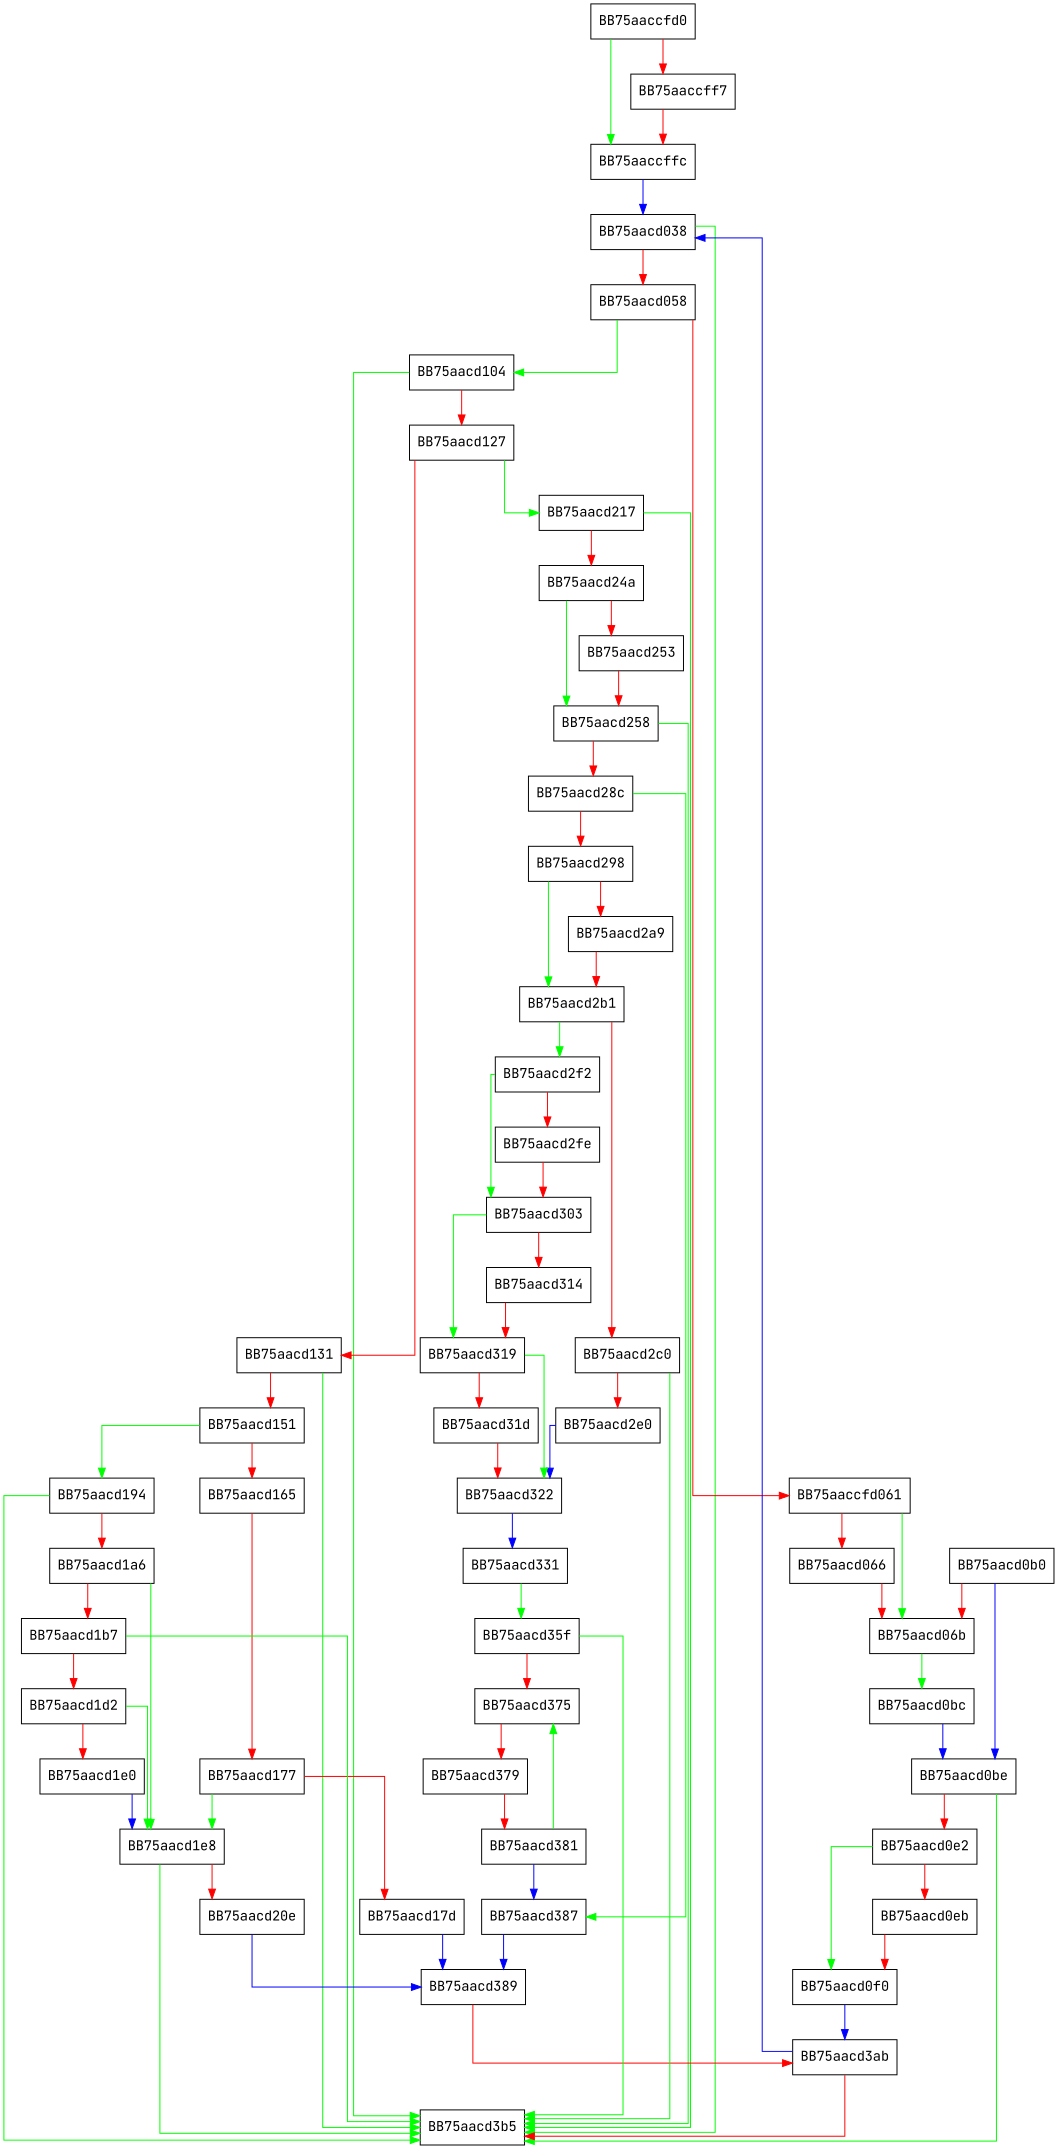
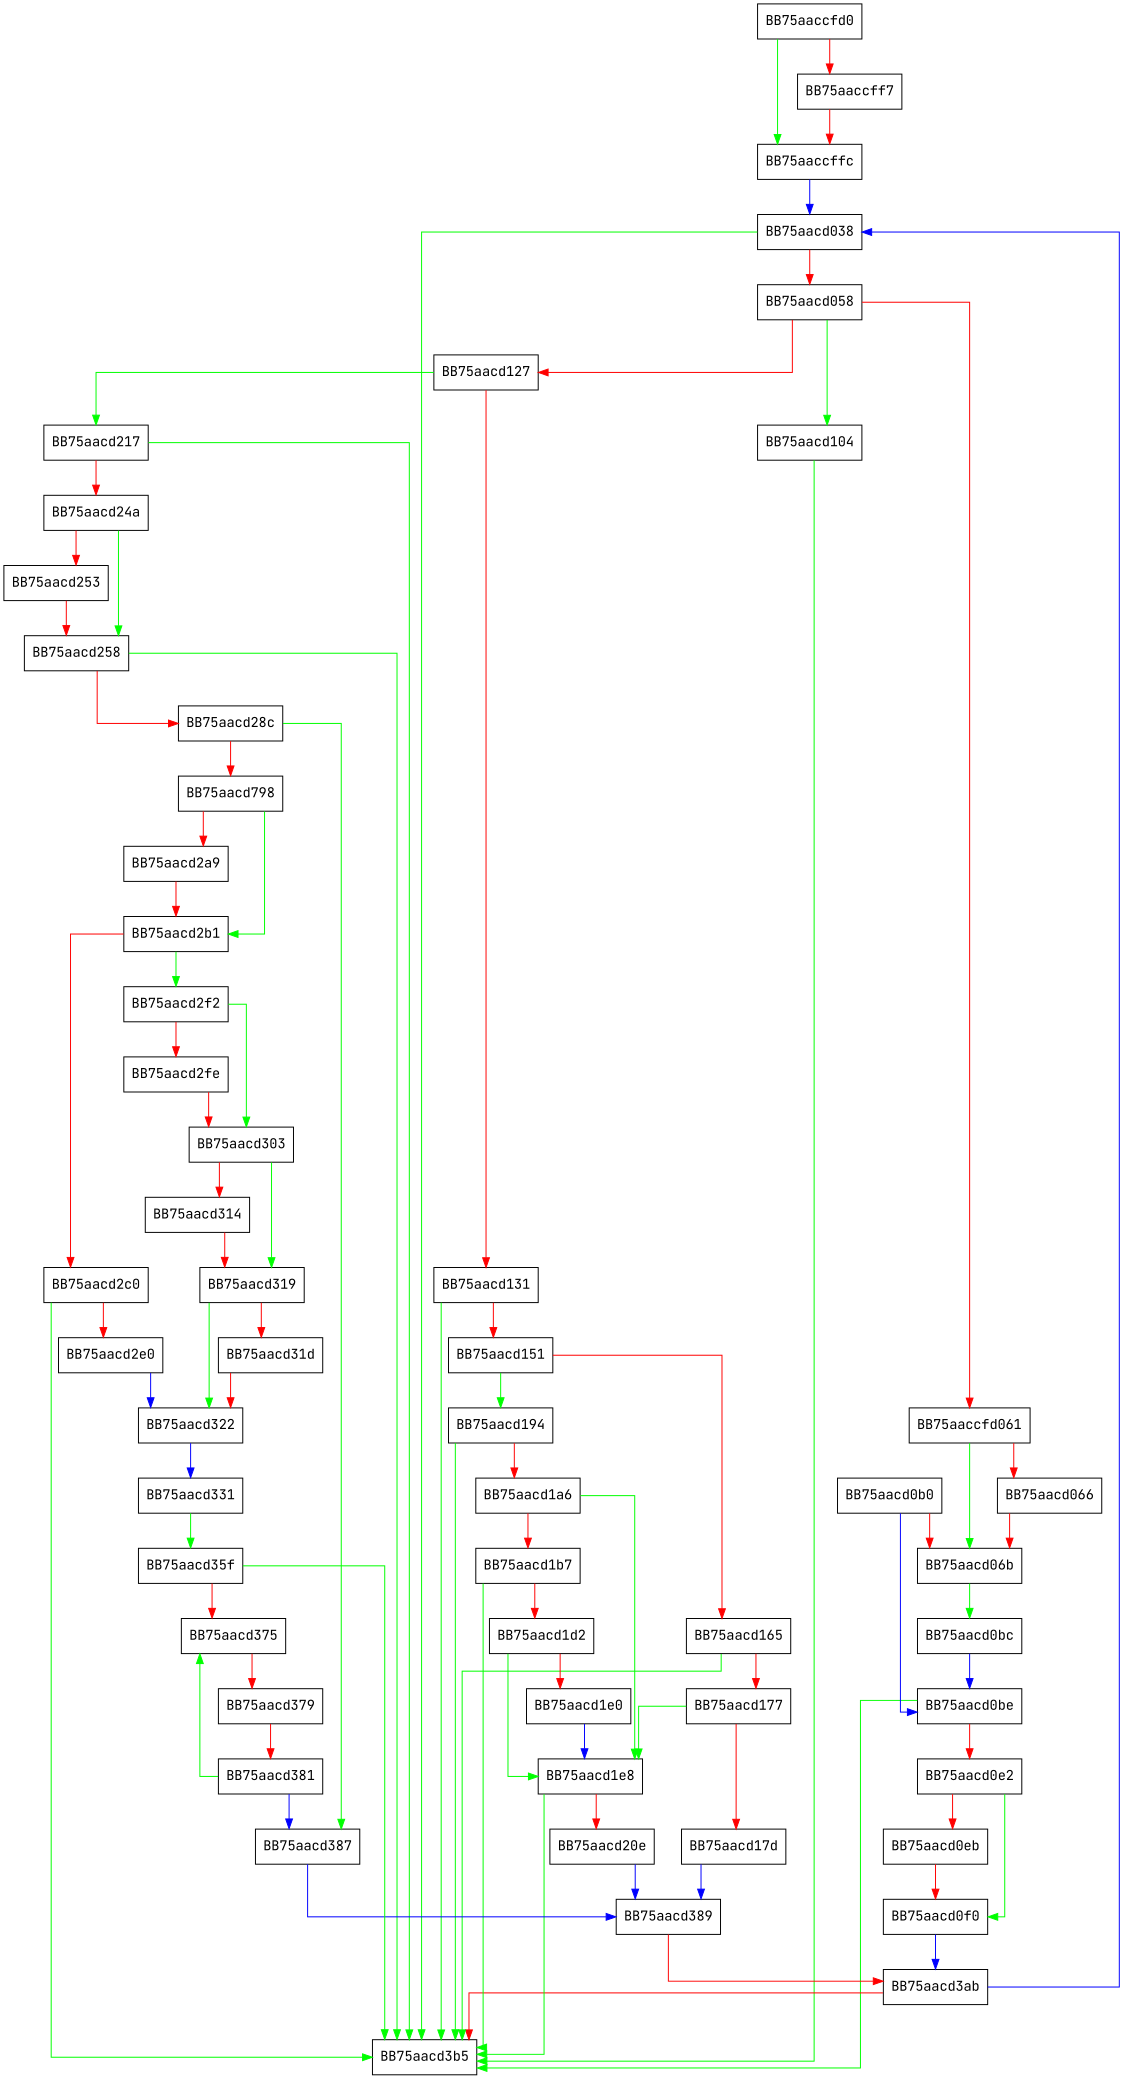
edge "BB75aacd104" -> "BB75aacd127": now "BB75aacd058" -> "BB75aacd127"
node "BB75aacd298": label "BB75aacd298" -> "BB75aacd798"
edge "BB75aacd165" -> "BB75aacd3b5": added
